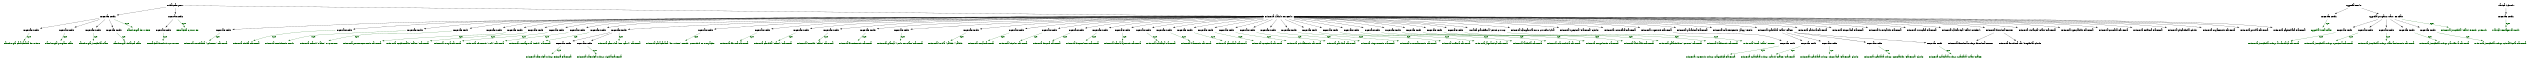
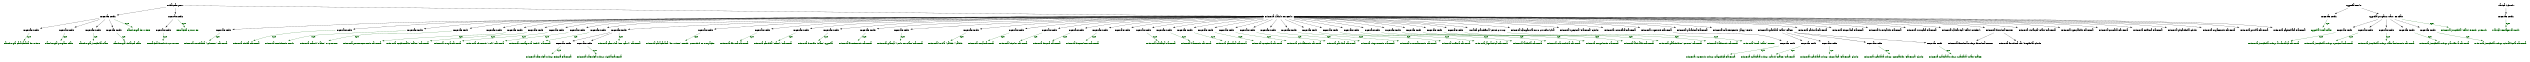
edge "Trimezia Salisb. ex Herb." -> "Trimezia spathata (Klatt) Baker": removed
node "Trimezia humilis (Klatt) Ravenna": label "Trimezia humilis (Klatt) Ravenna" -> "Trimezia humilis (Klatt) Cypella"
node "Trimezia itamarajuensis Ravenna": removed
